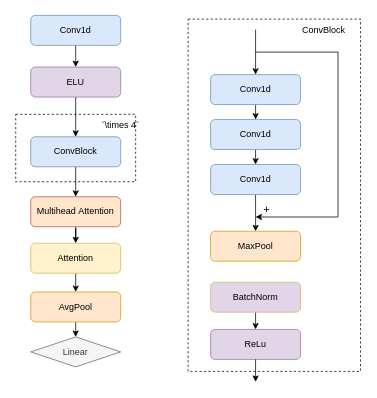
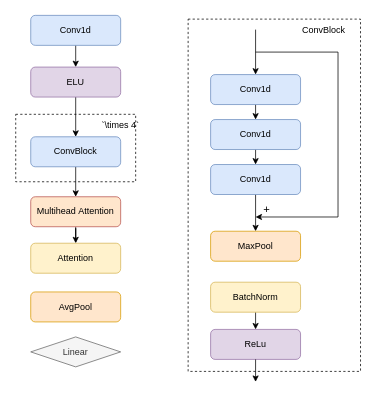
edge "Attention" -> "AvgPool": removed
node "BatchNorm": fillcolor #e1d5e7 -> #fff2cc
edge "AvgPool" -> "Linear": removed
